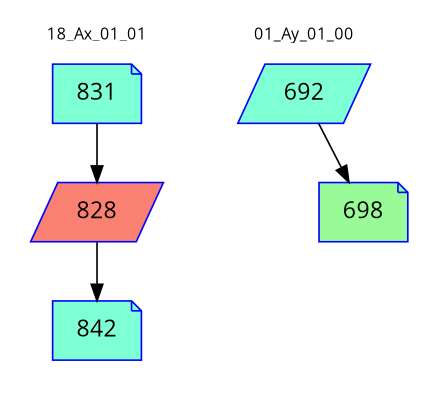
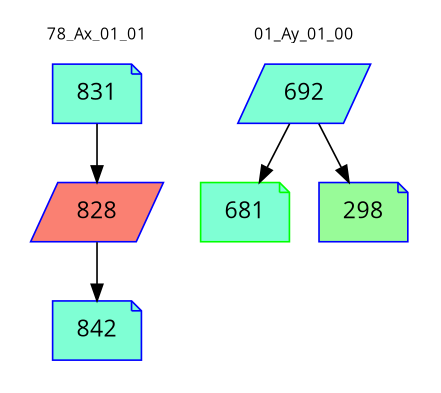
cluster "18_Ax_01_01": label "18_Ax_01_01" -> "78_Ax_01_01"
node "681": added
node "698": label "698" -> "298"
